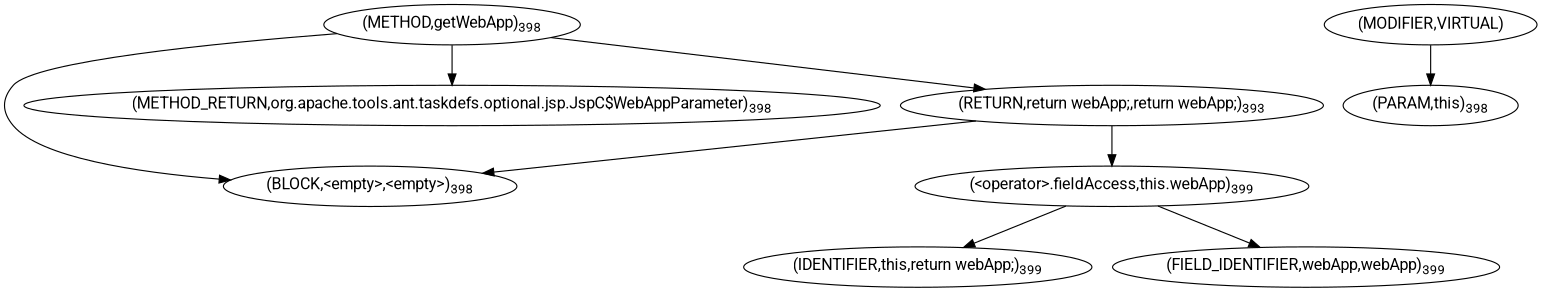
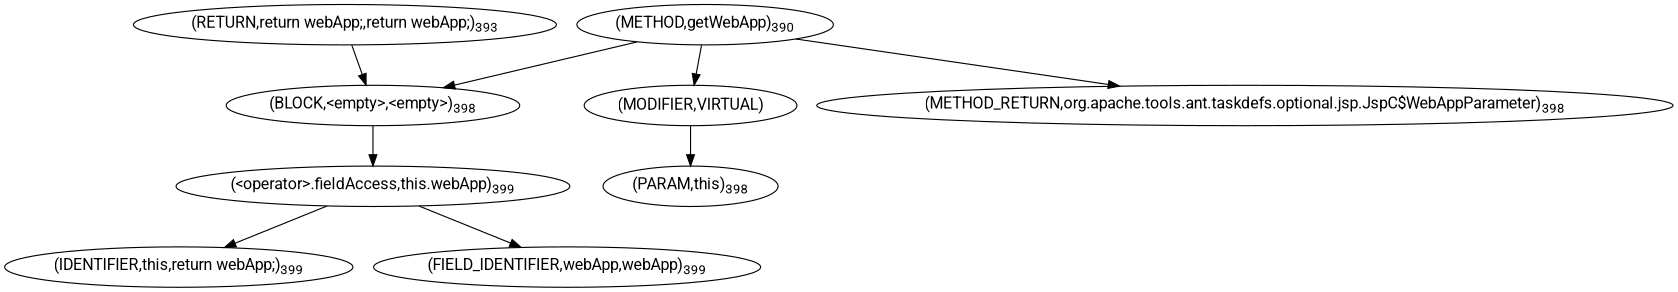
node "(METHOD,getWebApp)": text "398" -> "390"
edge "(METHOD,getWebApp)" -> "(RETURN,return webApp;,return webApp;)": now "(METHOD,getWebApp)" -> "(MODIFIER,VIRTUAL)"
edge "(RETURN,return webApp;,return webApp;)" -> "(<operator>.fieldAccess,this.webApp)": now "(BLOCK,<empty>,<empty>)" -> "(<operator>.fieldAccess,this.webApp)"
